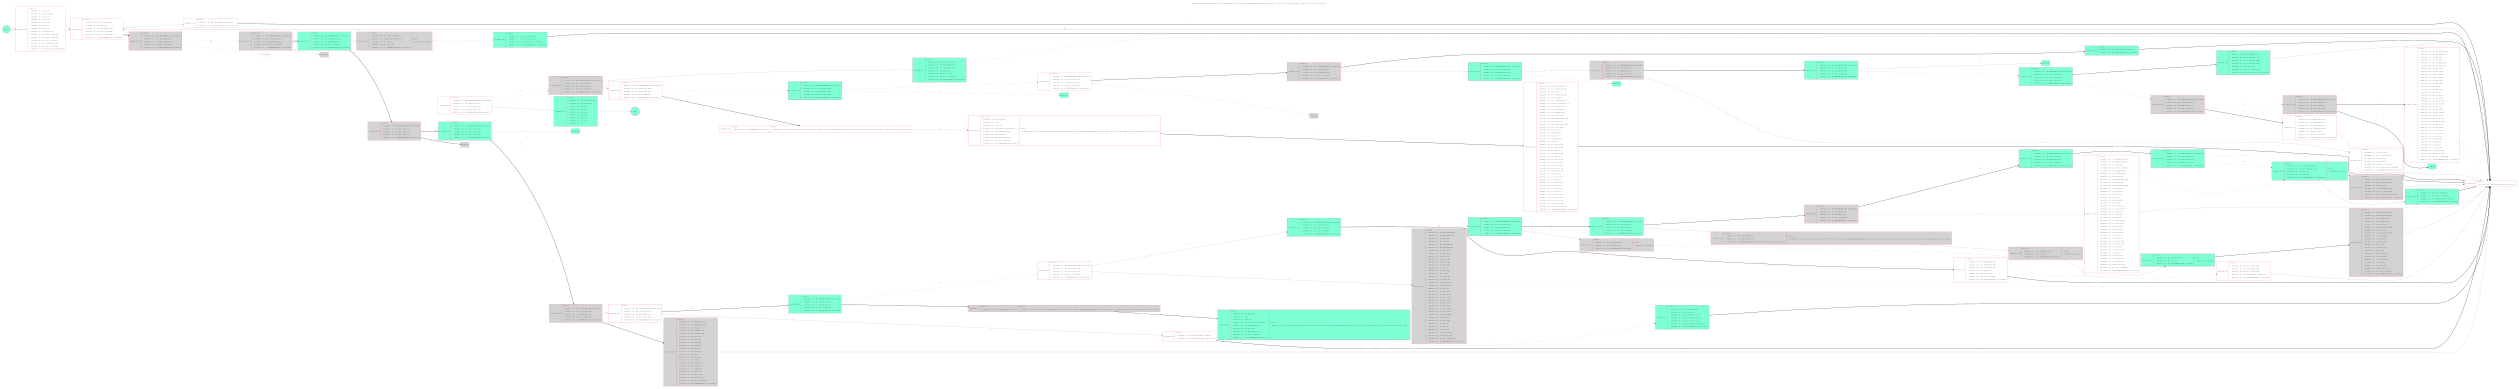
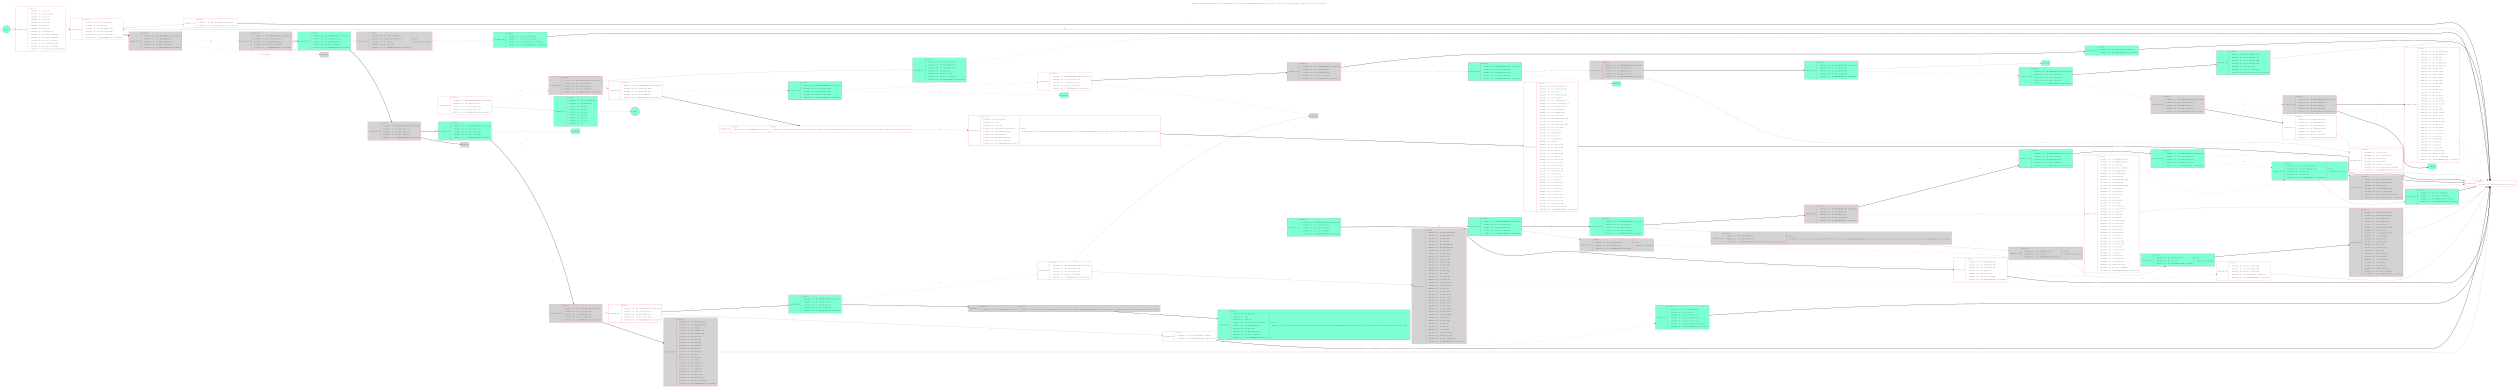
edge "0x401882 [25]" -> "0x40189b [25]": now "0x401882 [25]" -> "0x401f3a"
